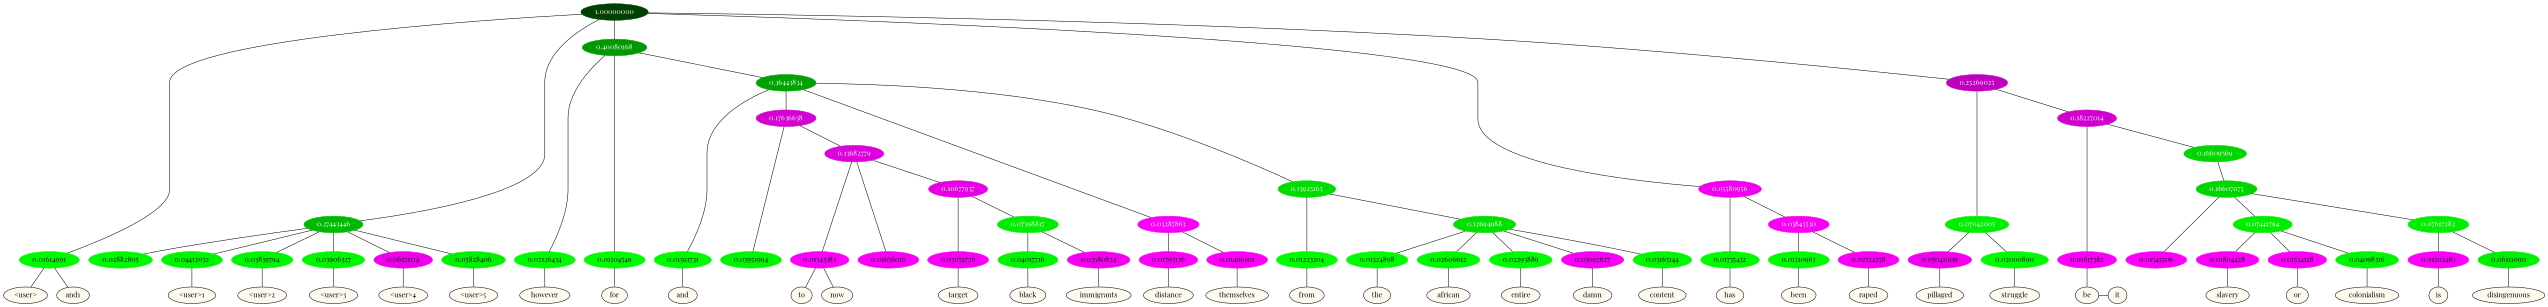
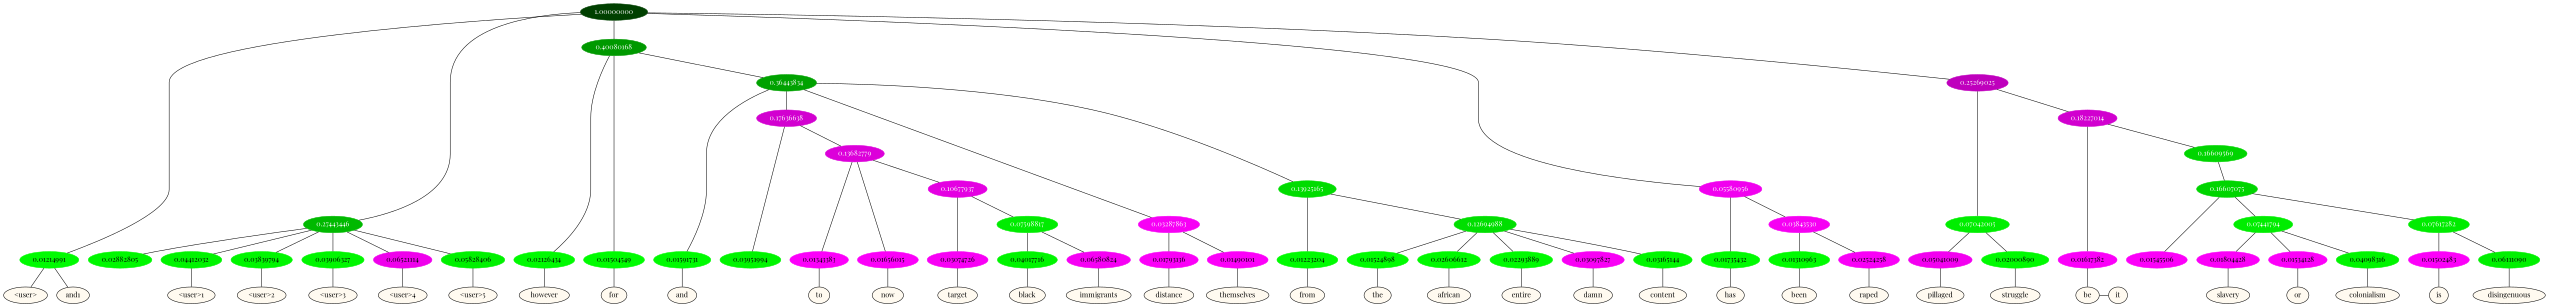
node "0.01614991": label "0.01614991" -> "0.01214991"
node "0.03580824": label "0.03580824" -> "0.06580824"
edge "0.01343383" -- "now": now "0.01656015" -- "now"
